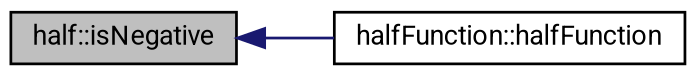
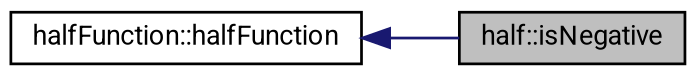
edge "halfFunction::halfFunction" -> "half::isNegative": reversed
